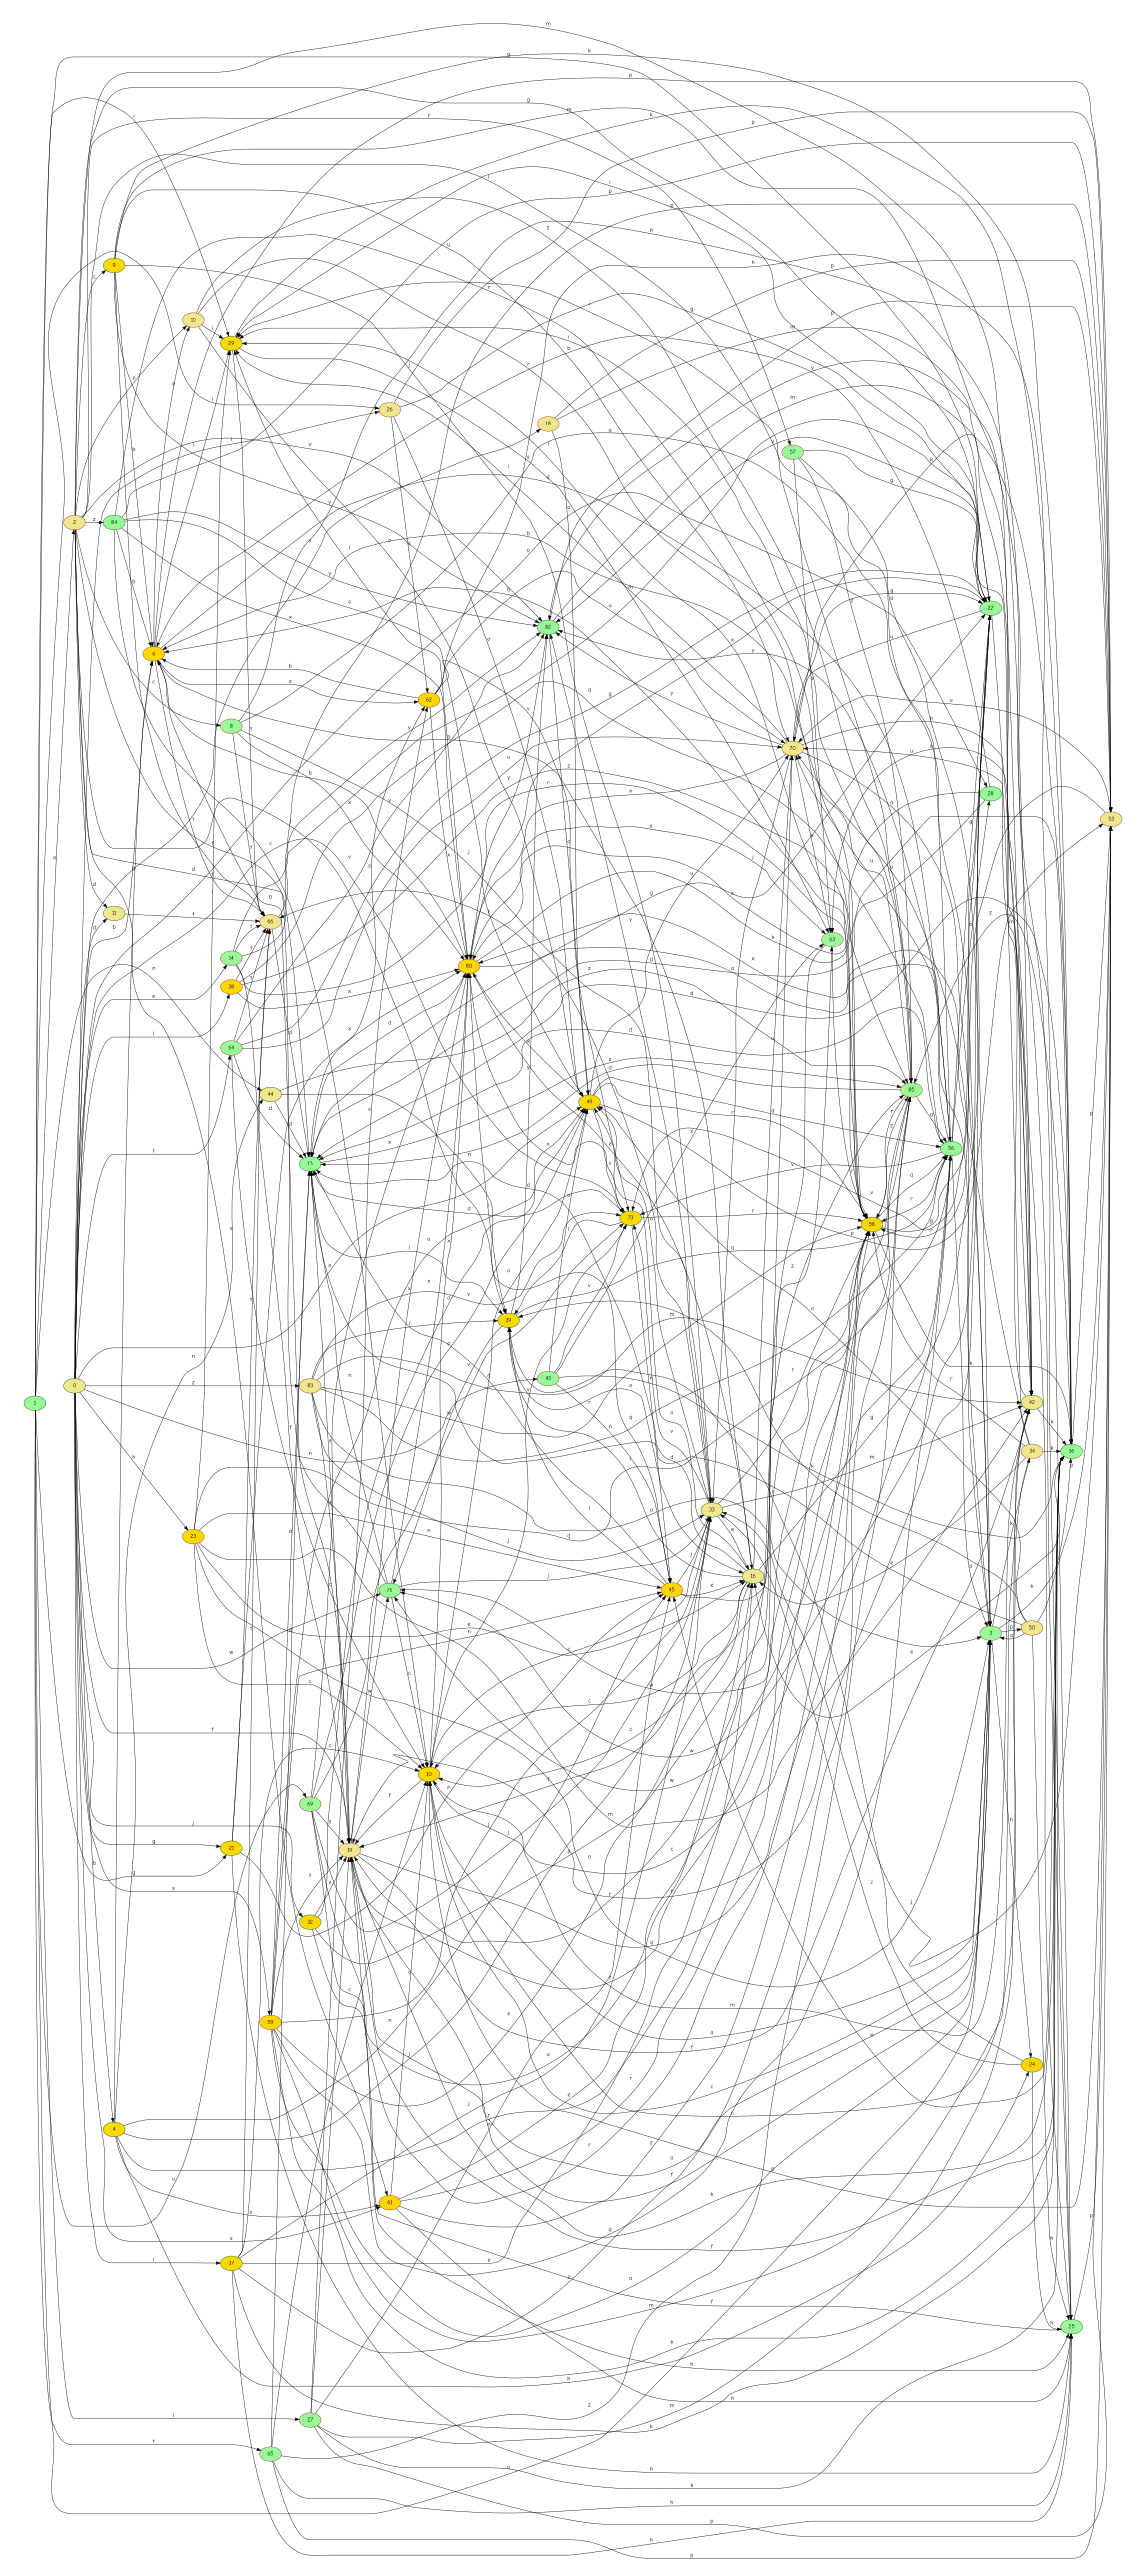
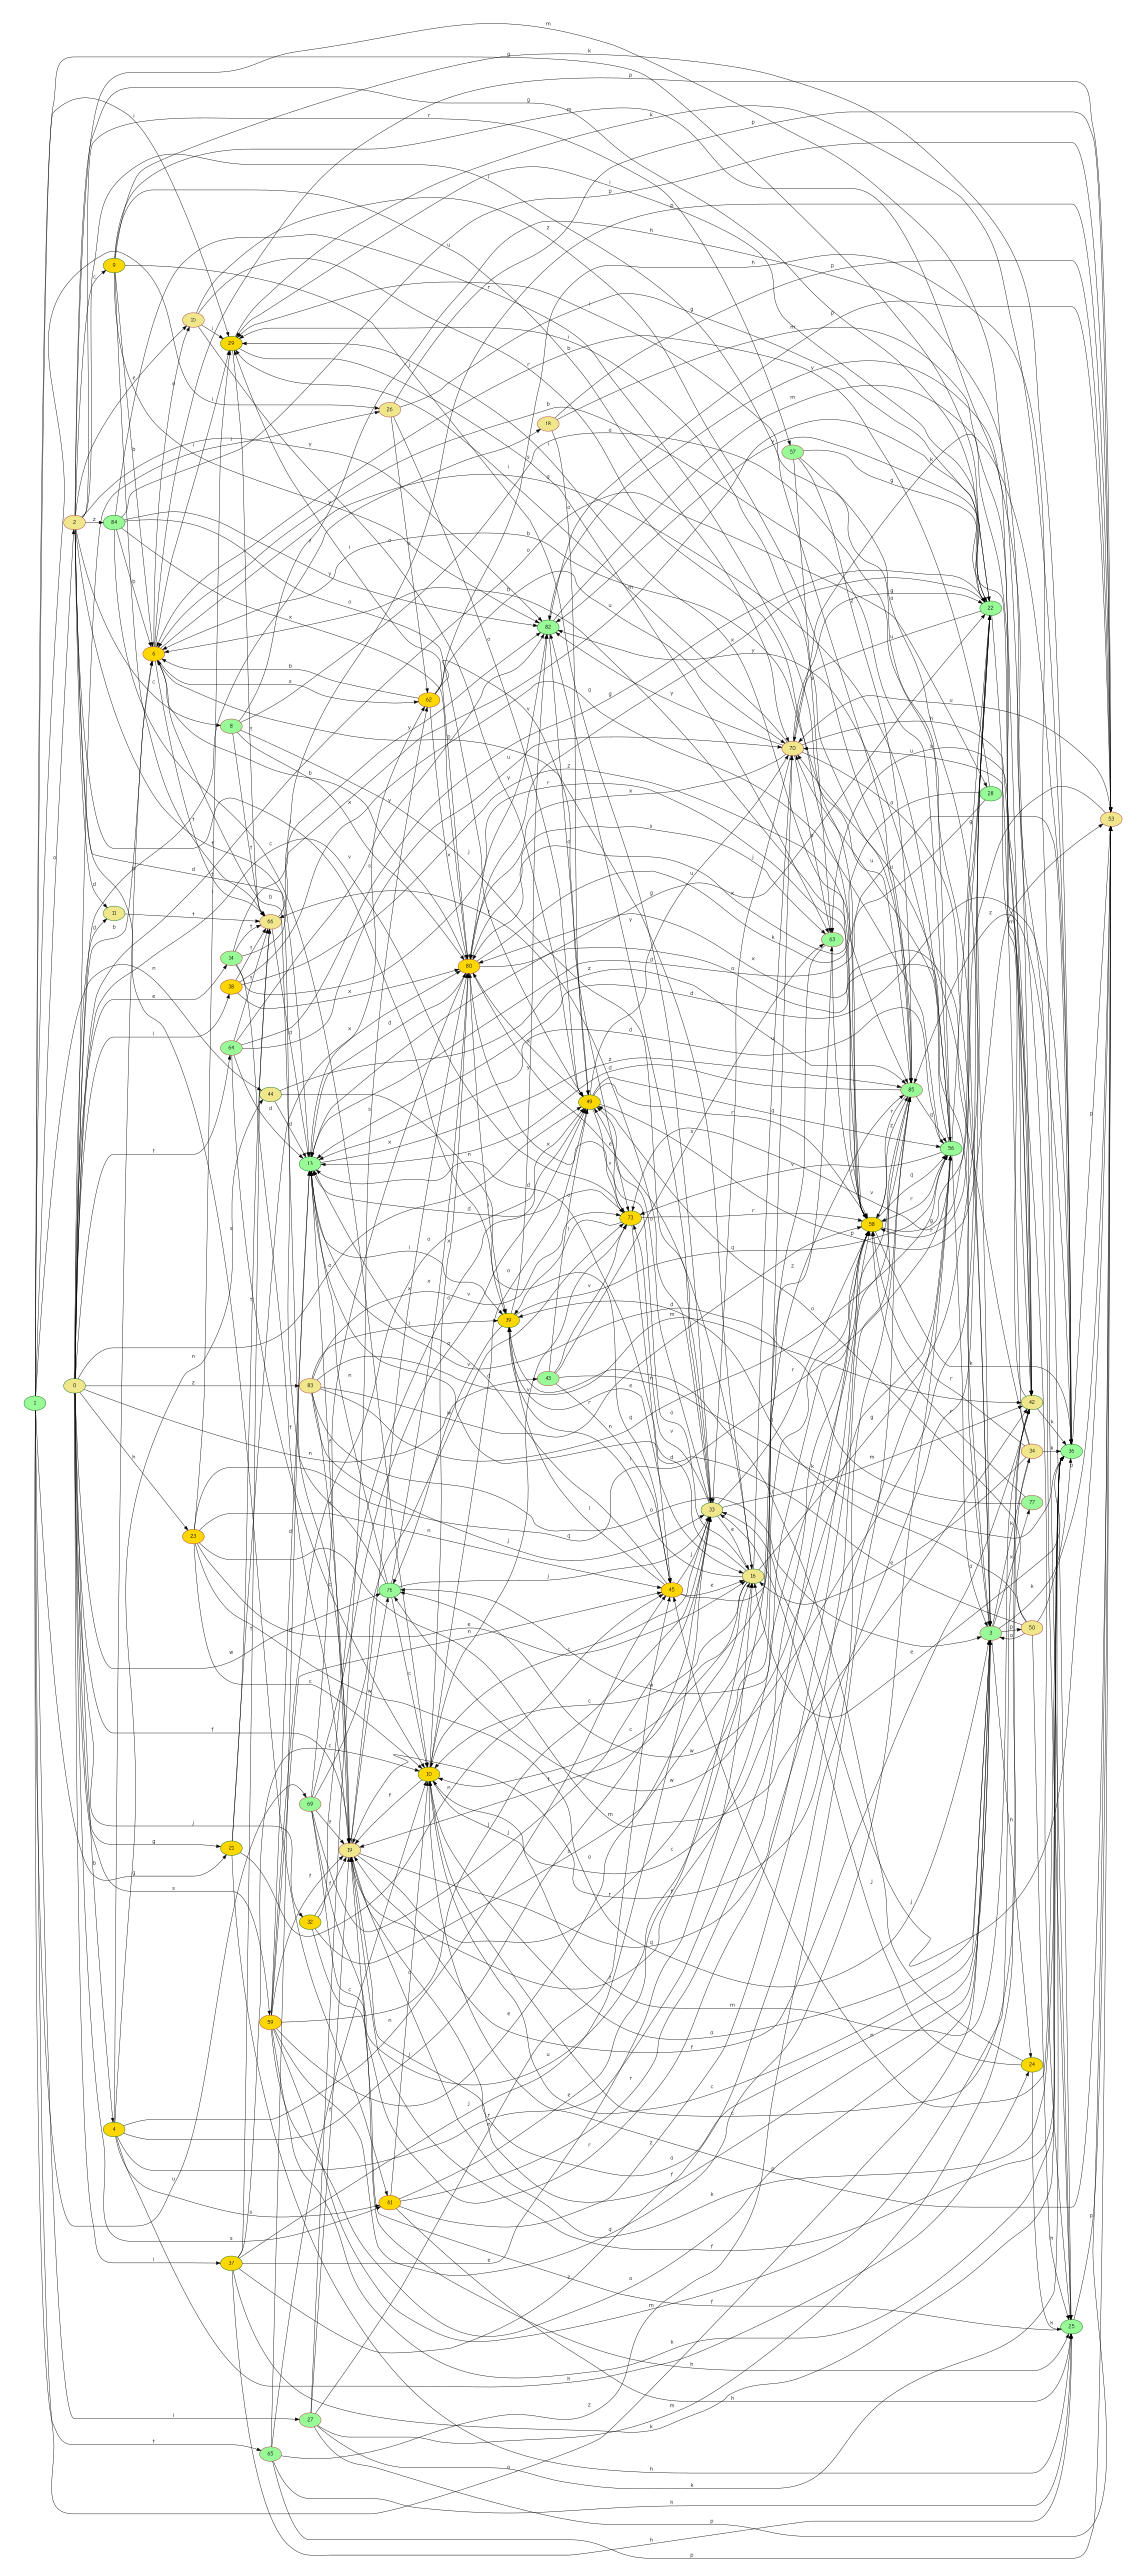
edge "56" -> "28": now "56" -> "6"
node "77": added
